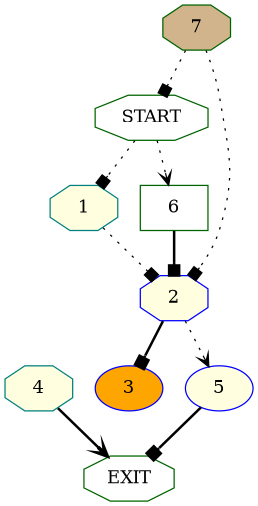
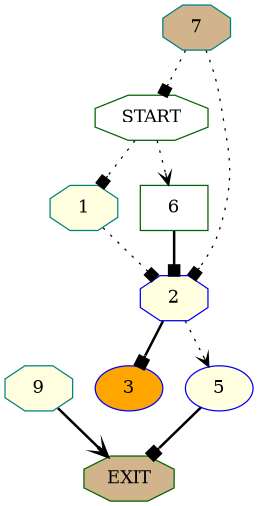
node "7": color darkgreen -> teal
node "4": label "4" -> "9"
node "EXIT": fillcolor white -> tan
